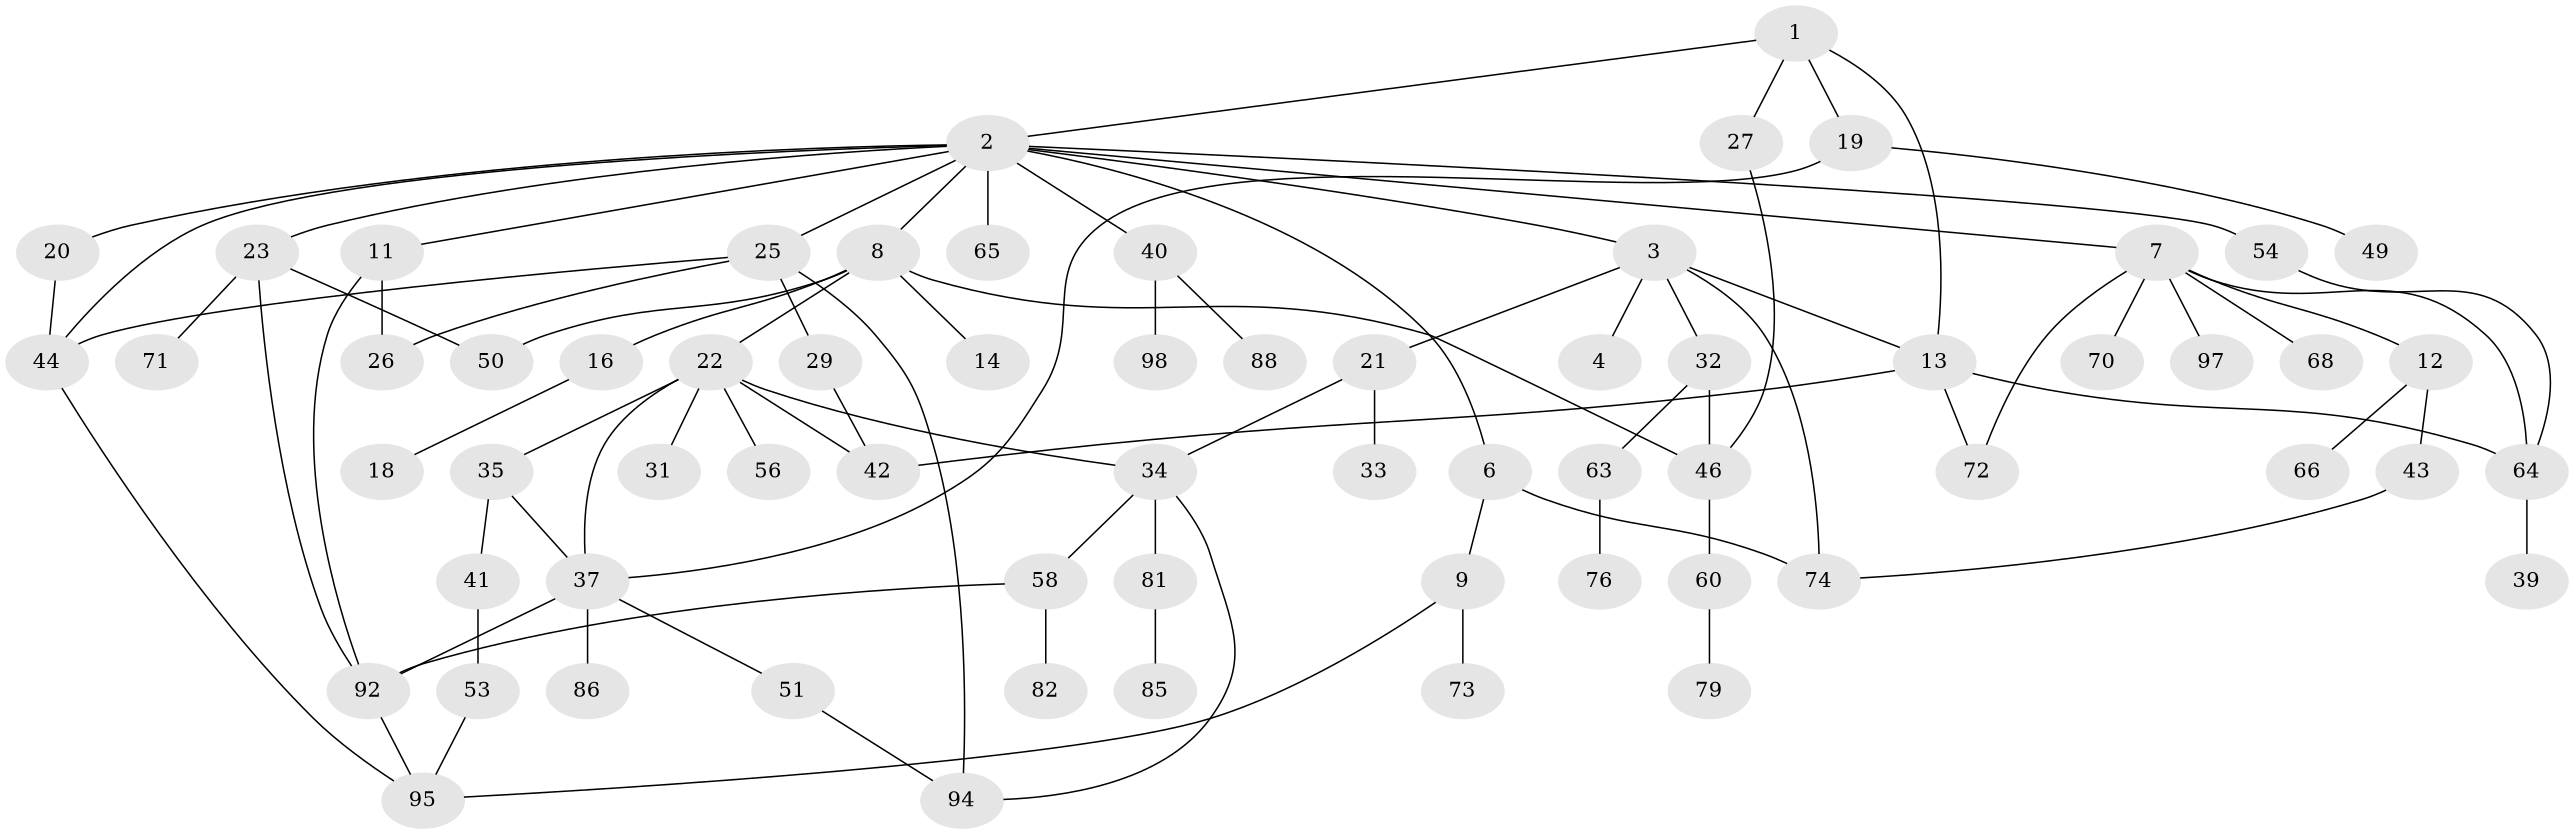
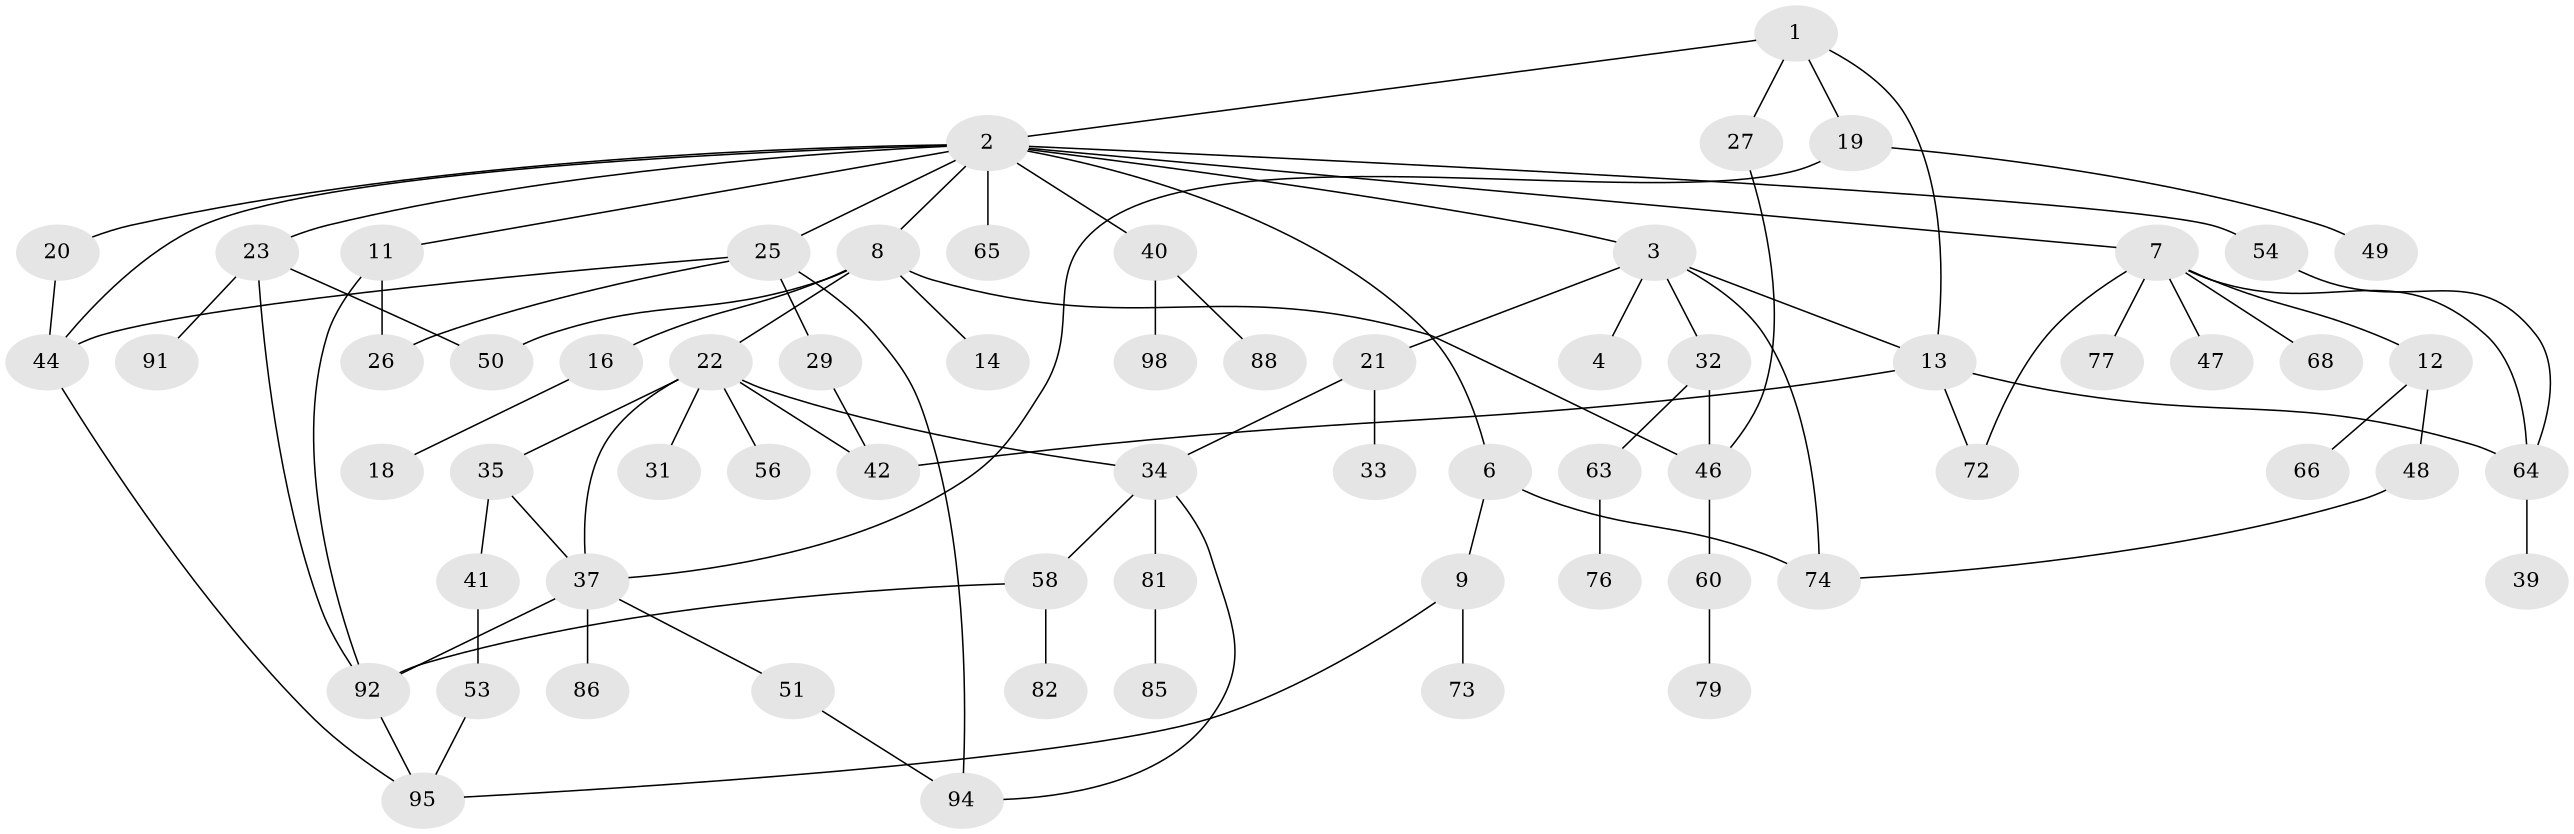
node "71": label "71" -> "91"
node "70": label "70" -> "77"
node "97": label "97" -> "47"
node "43": label "43" -> "48"
